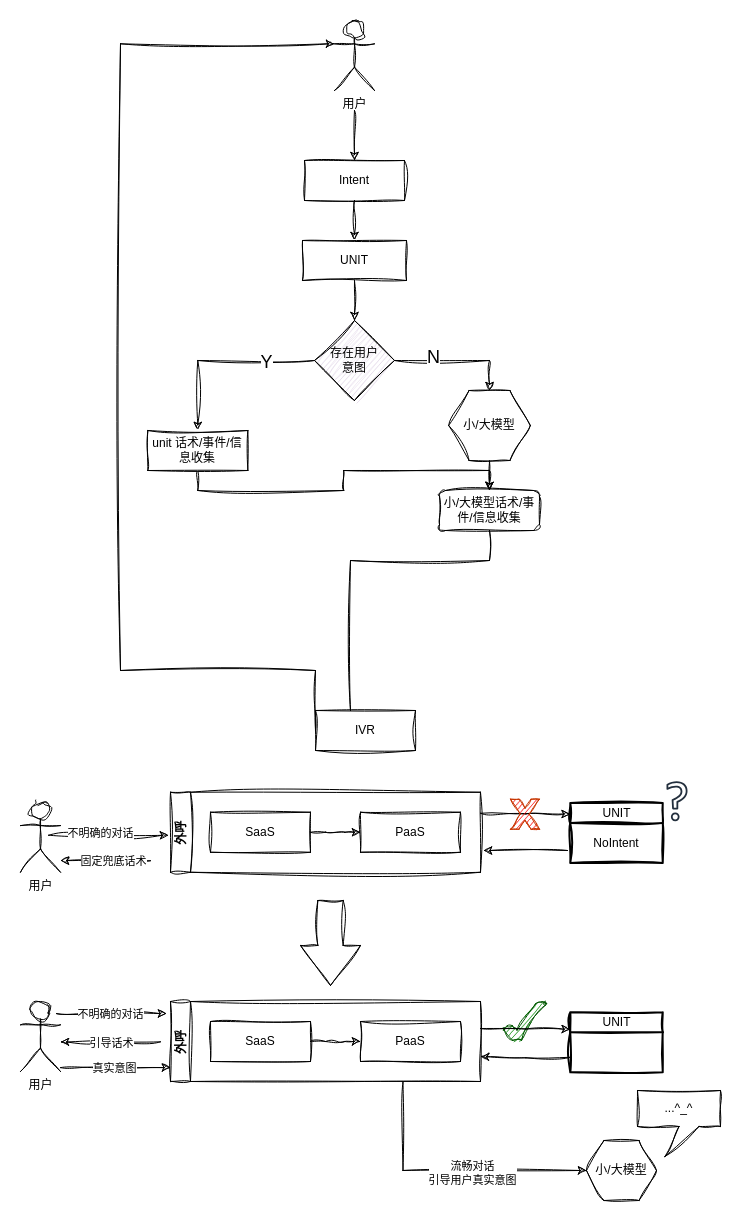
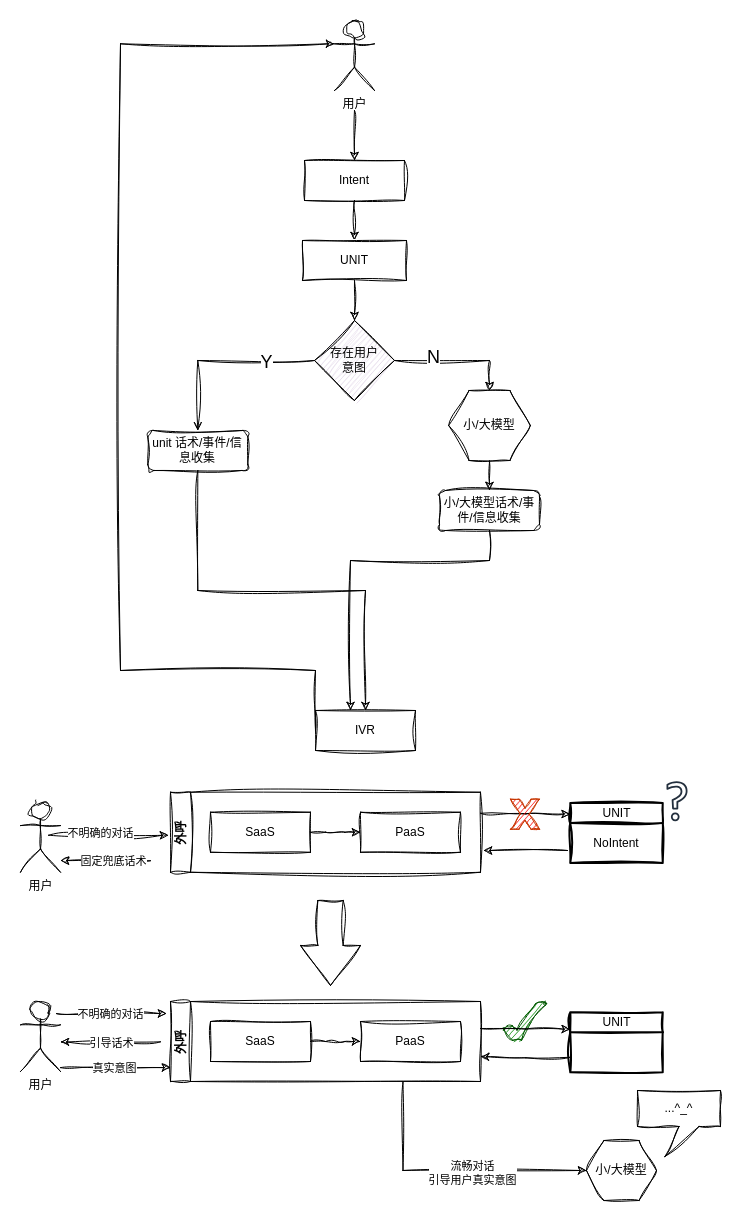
edge "存在用户 意图" -> "unit 话术/事件/信息收集": arrowhead classic -> open
node "unit 话术/事件/信息收集": shape rectangle -> rounded rectangle
edge "unit 话术/事件/信息收集" -> "小/大模型话术/事件/信息收集": now "unit 话术/事件/信息收集" -> "IVR"
edge "小/大模型话术/事件/信息收集" -- "IVR": arrowhead none -> classic
